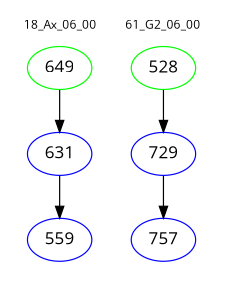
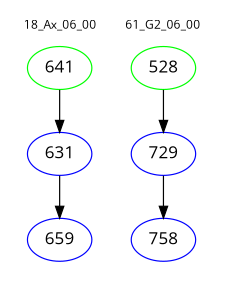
node "649": label "649" -> "641"
node "559": label "559" -> "659"
node "757": label "757" -> "758"
